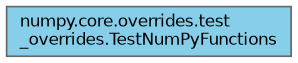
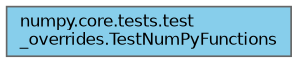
node "numpy.core.overrides.test _overrides.TestNumPyFunctions": label "numpy.core.overrides.test _overrides.TestNumPyFunctions" -> "numpy.core.tests.test _overrides.TestNumPyFunctions"
